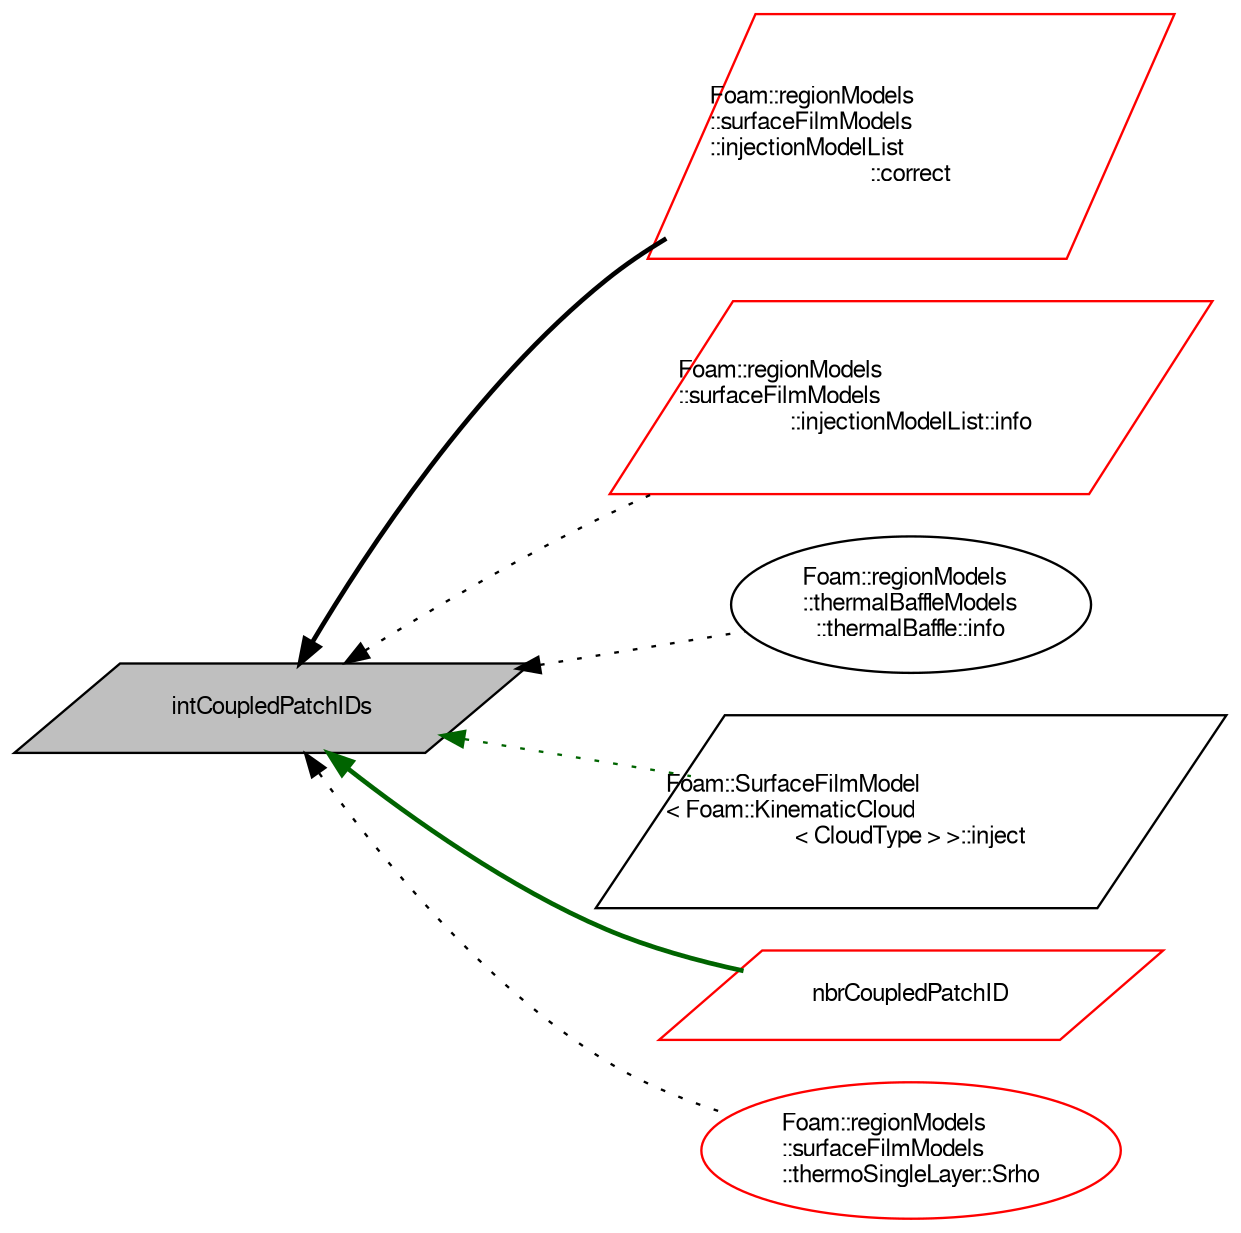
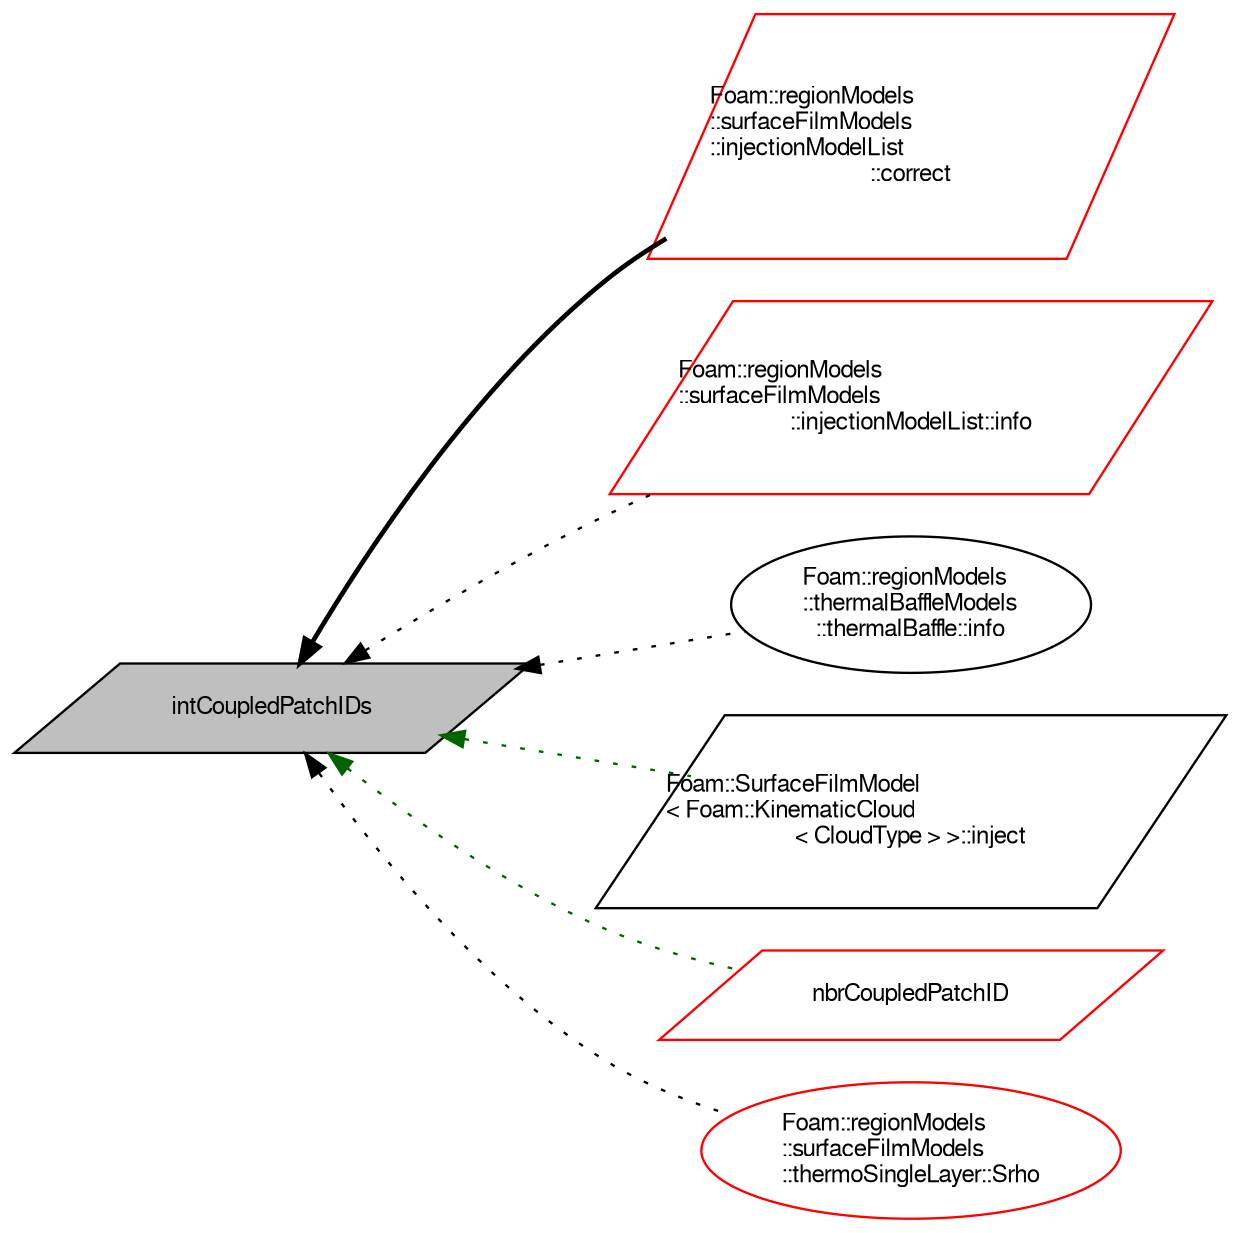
edge "nbrCoupledPatchID" -> "intCoupledPatchIDs": style bold -> dotted
